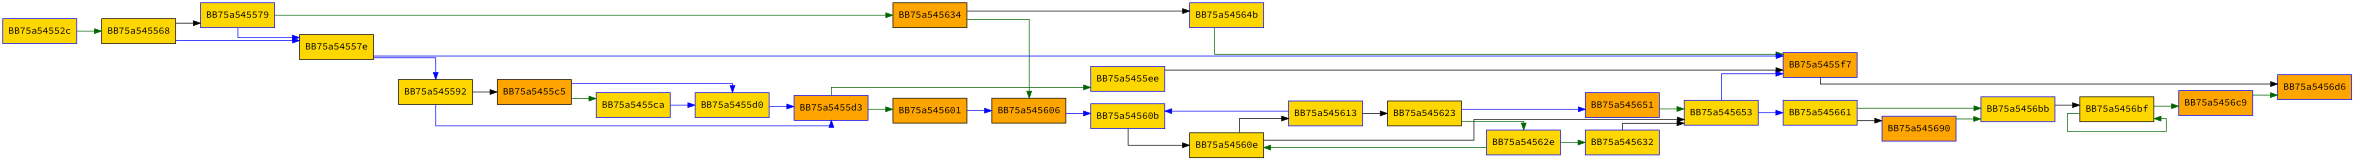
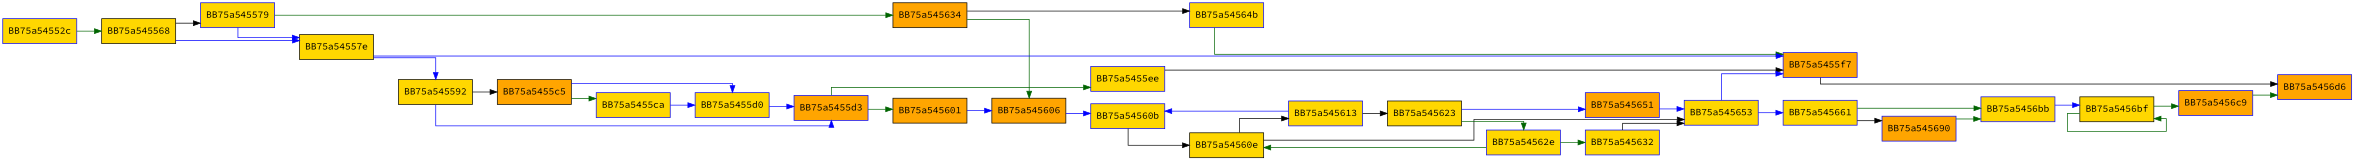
edge "BB75a5456bb" -> "BB75a5456bf": color black -> blue
edge "BB75a545651" -> "BB75a545653": color darkgreen -> blue
